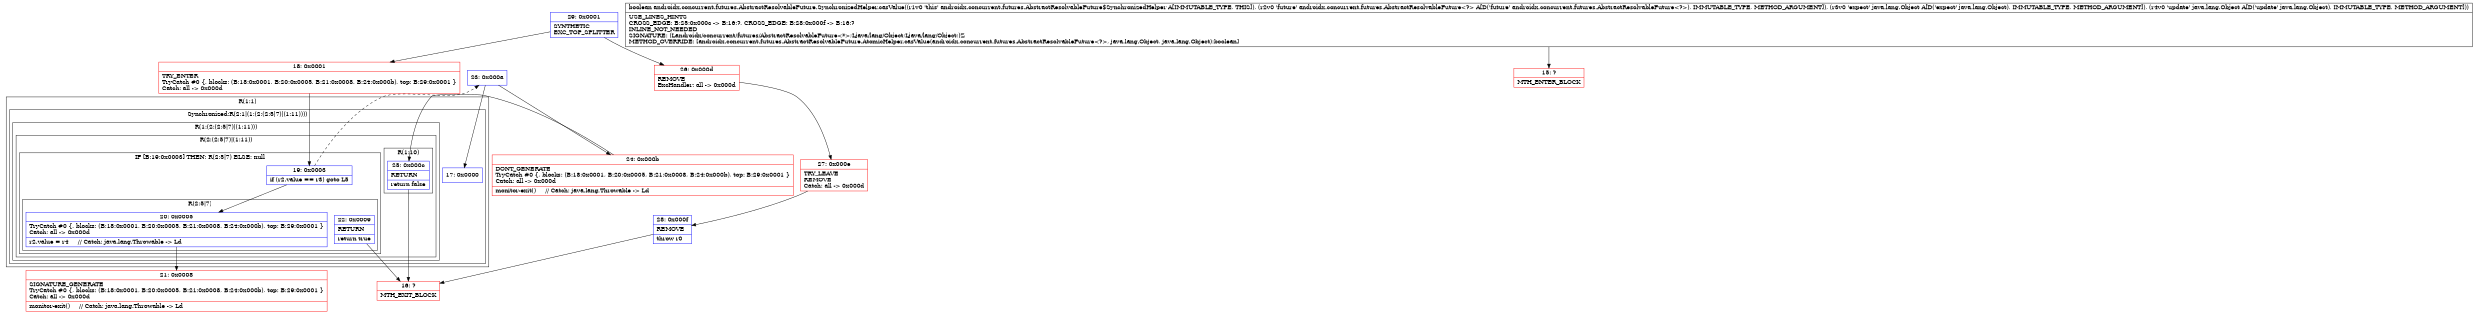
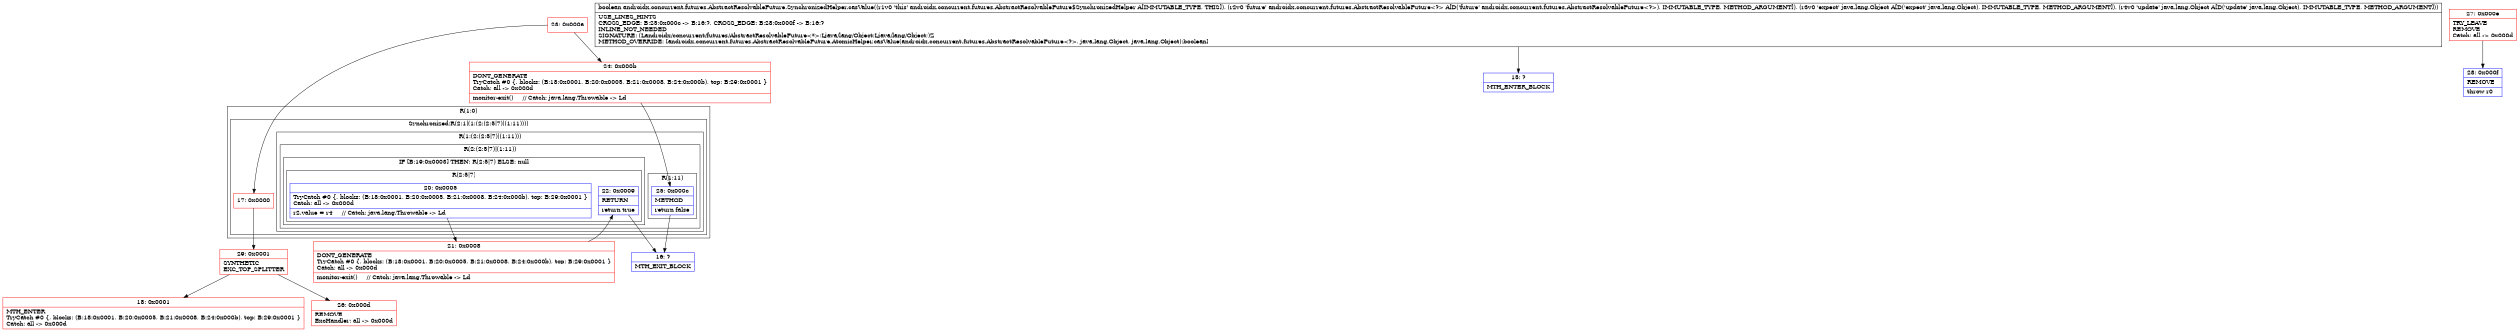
node "29: 0x0001": color blue -> red
node "18: 0x0001": text "TRY_ENTER" -> "MTH_ENTER"
node "23: 0x000a": color blue -> red
node "15: ?": color red -> blue
edge "26: 0x000d" -> "27: 0x000e": removed
cluster "R(1:1)": label "R(1:1)" -> "R(1:0)"
cluster "R(1:10)": label "R(1:10)" -> "R(1:11)"
node "19: 0x0003": removed
node "25: 0x000c": text "RETURN" -> "METHOD"
node "17: 0x0000": color blue -> red
edge "17: 0x0000" -> "29: 0x0001": added
edge "21: 0x0008" -> "22: 0x0009": added
edge "28: 0x000f" -> "16: ?": removed
node "21: 0x0008": text "SIGNATURE_GENERATE" -> "DONT_GENERATE"
node "16: ?": color red -> blue
